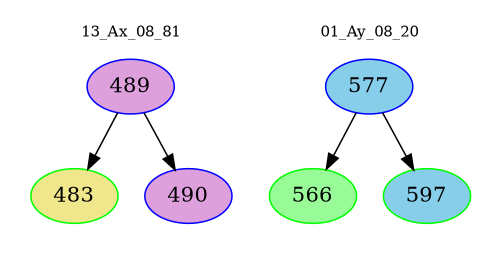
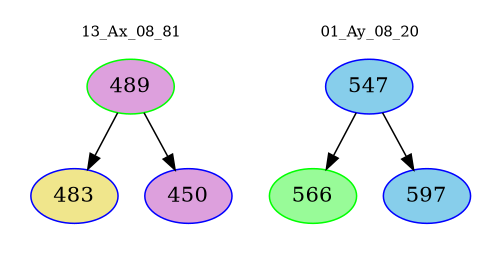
node "489": color blue -> green
node "577": label "577" -> "547"
node "483": color green -> blue
node "490": label "490" -> "450"
node "597": color green -> blue
